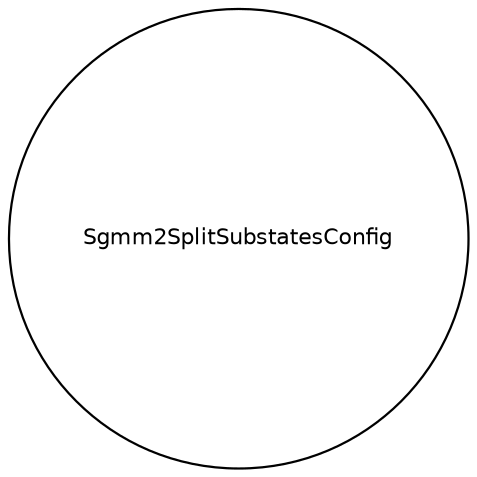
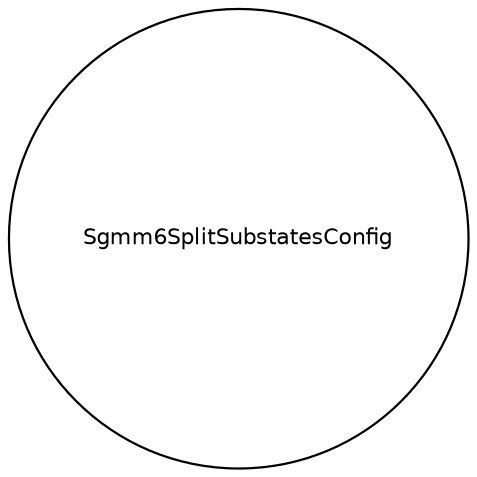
node "Sgmm2SplitSubstatesConfig": label "Sgmm2SplitSubstatesConfig" -> "Sgmm6SplitSubstatesConfig"
